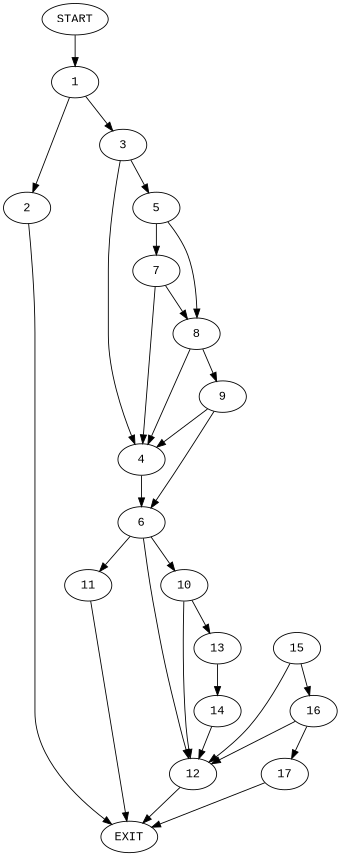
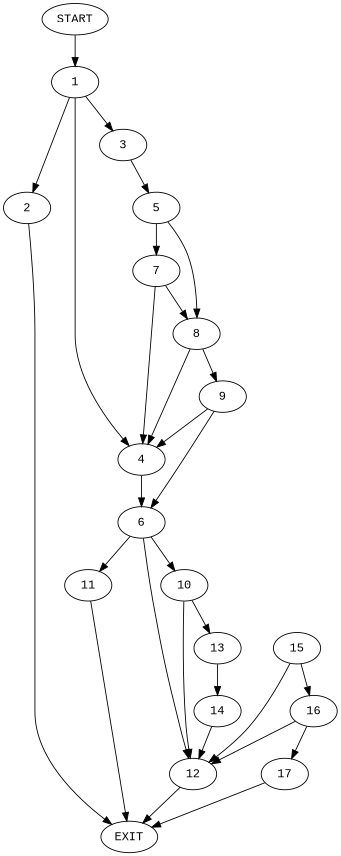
edge "3" -> "4": now "1" -> "4"
